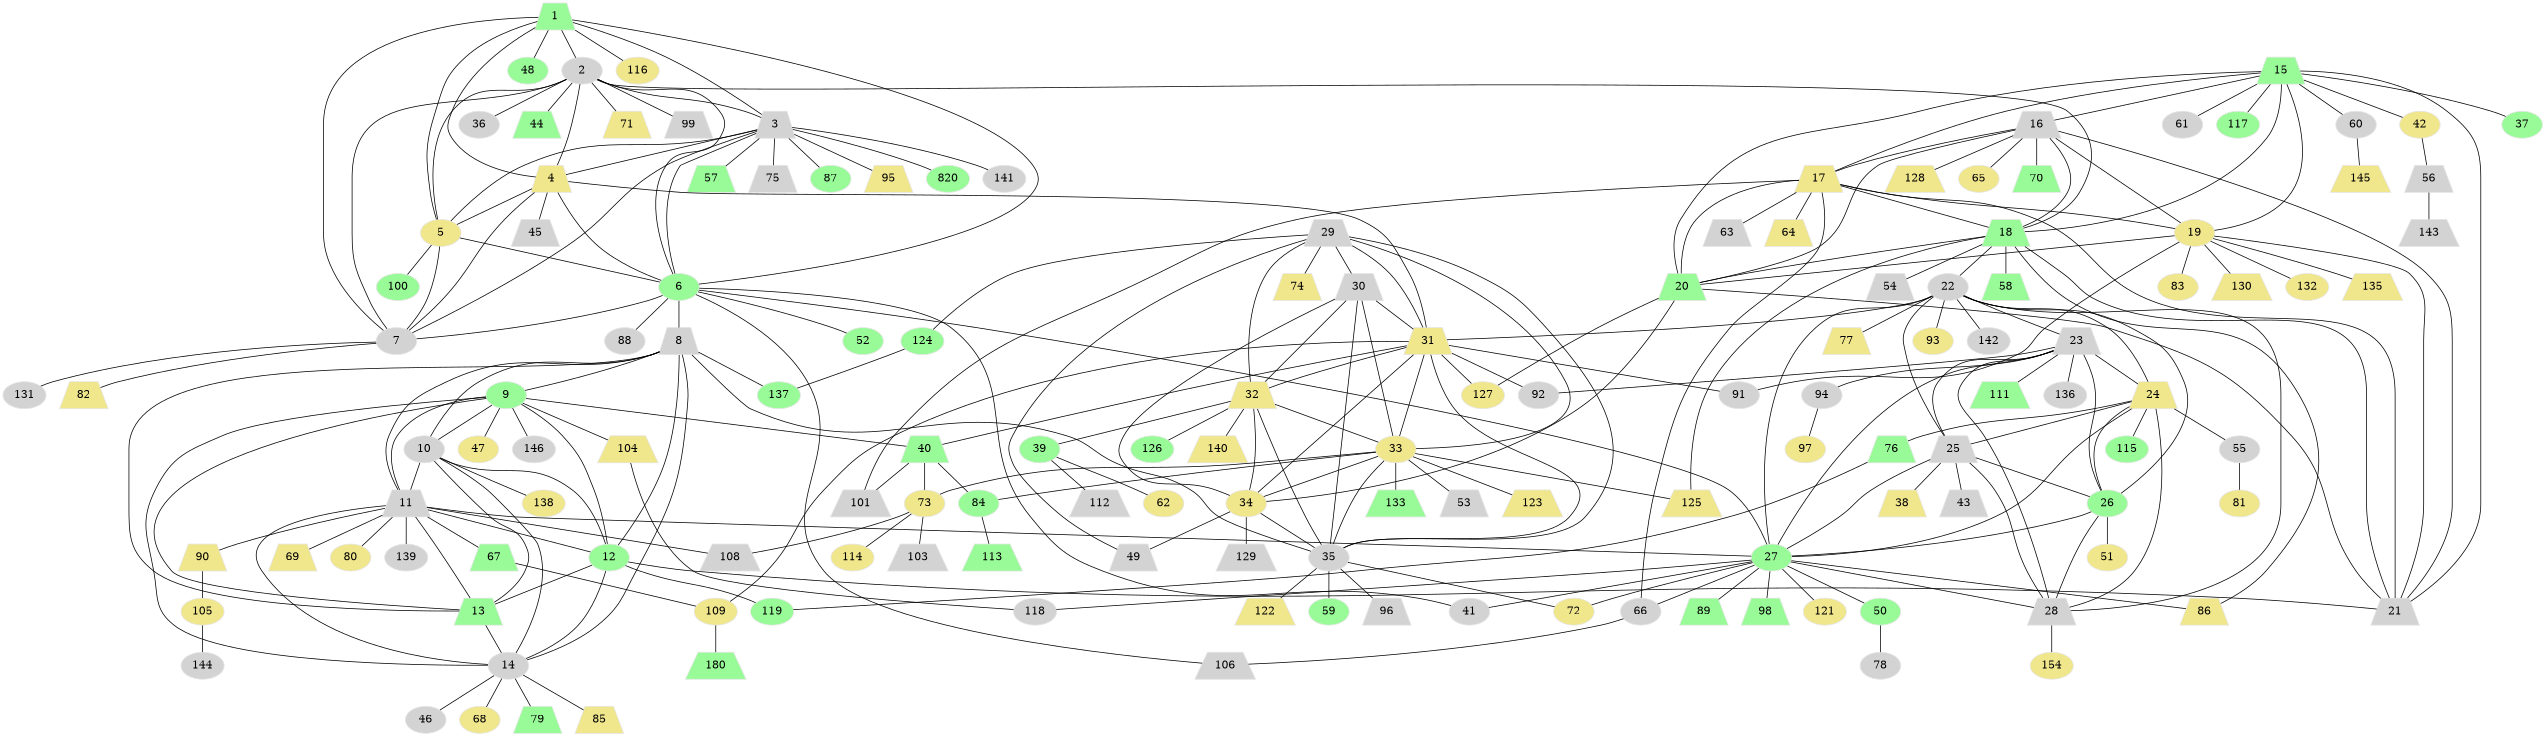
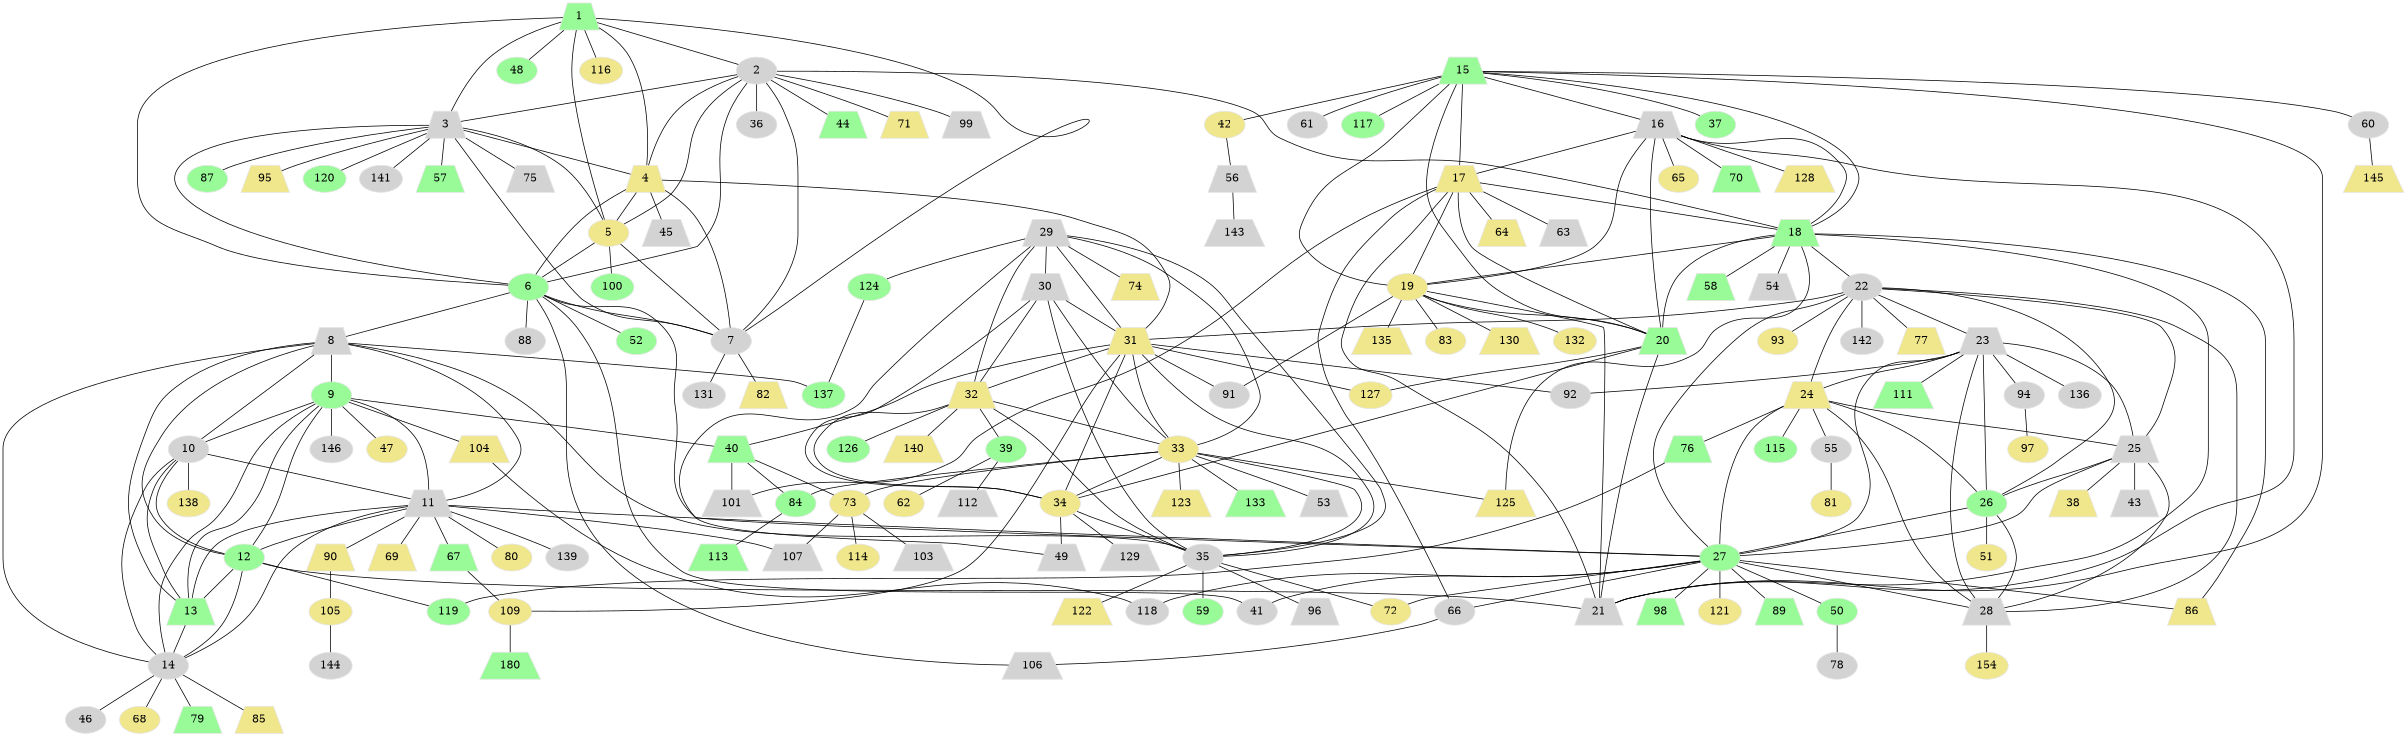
node "820": label "820" -> "120"
edge "18" -- "19": added
node "108": label "108" -> "107"
